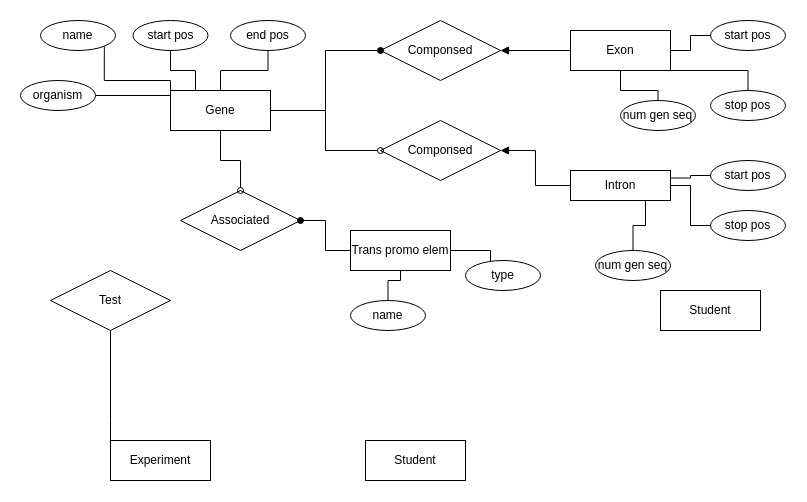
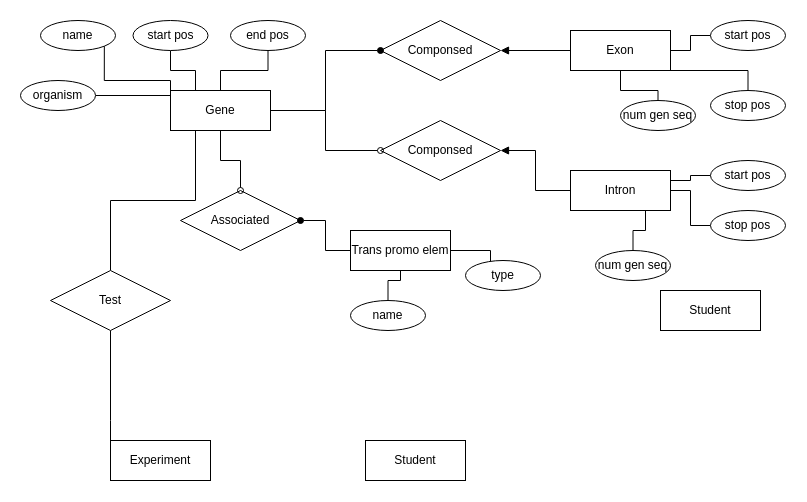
node "Intron": size 100x30 -> 100x40
edge "Gene" -- "Test": added
